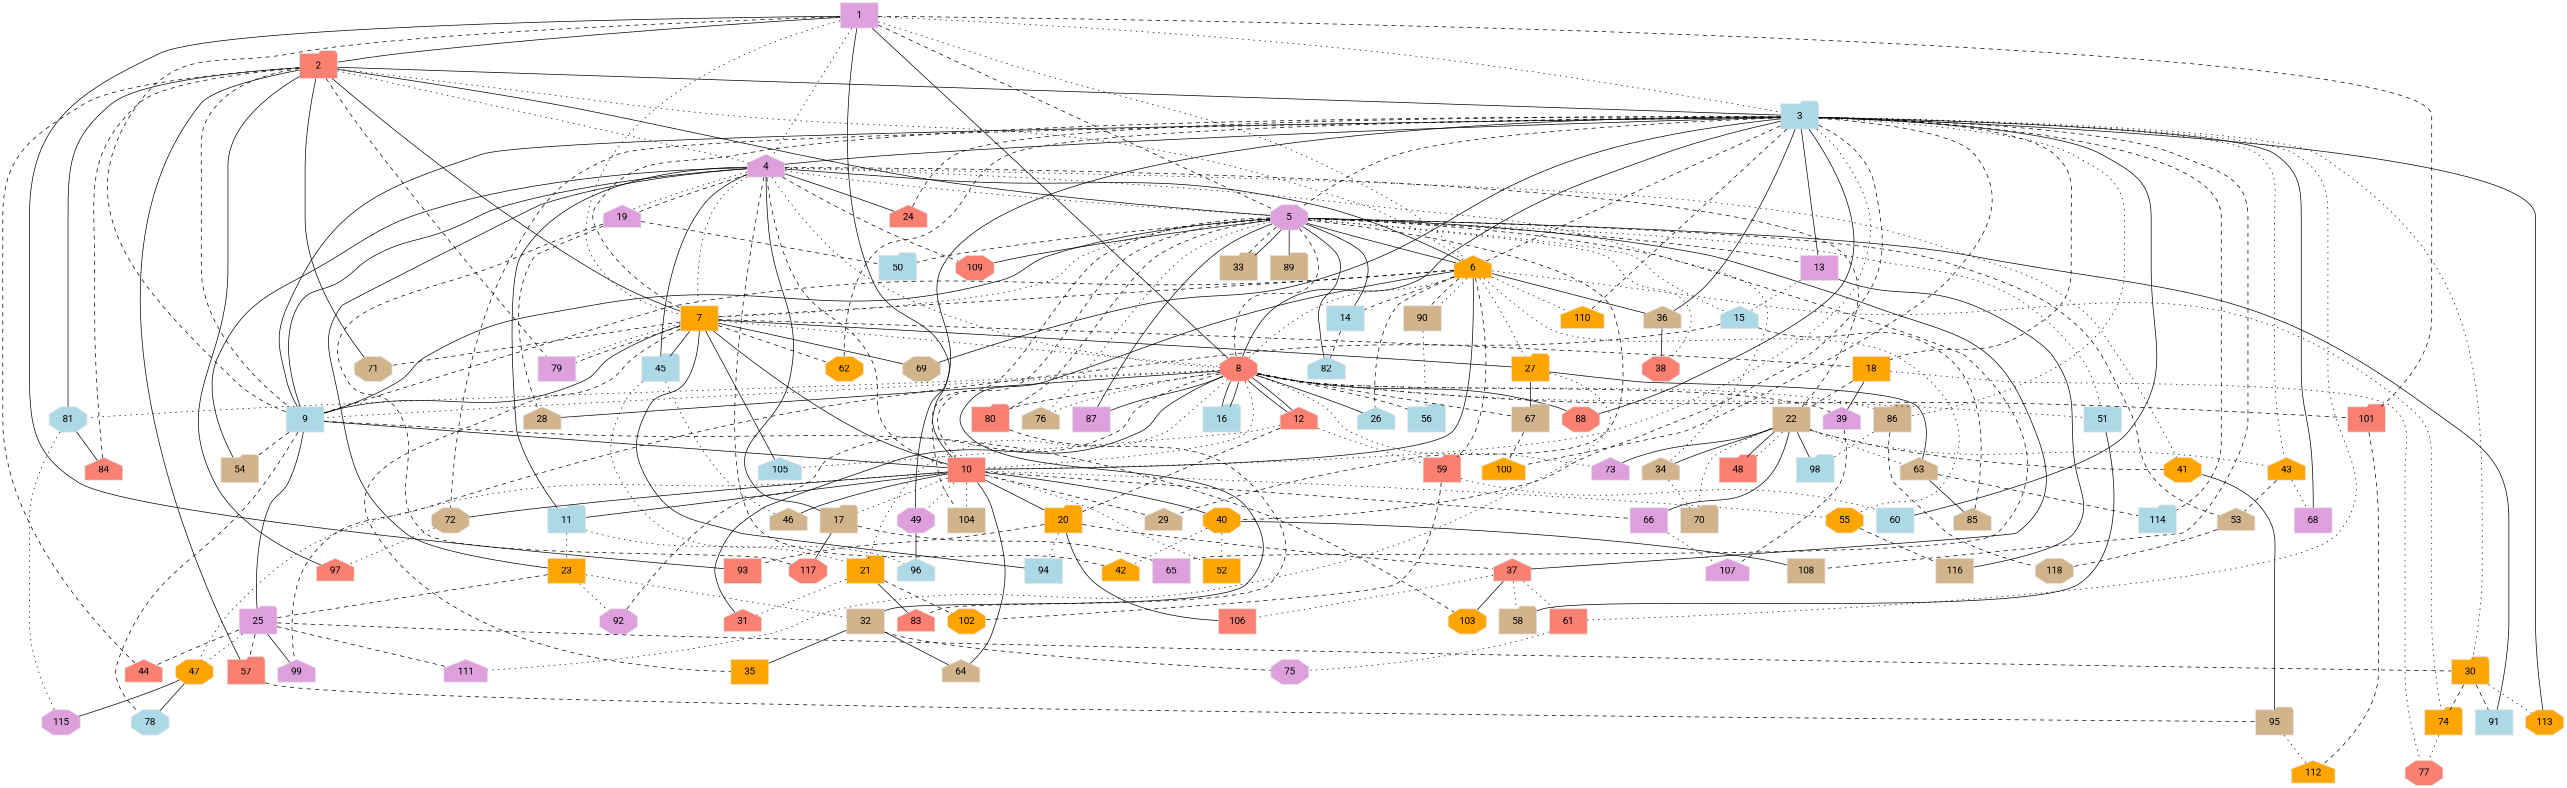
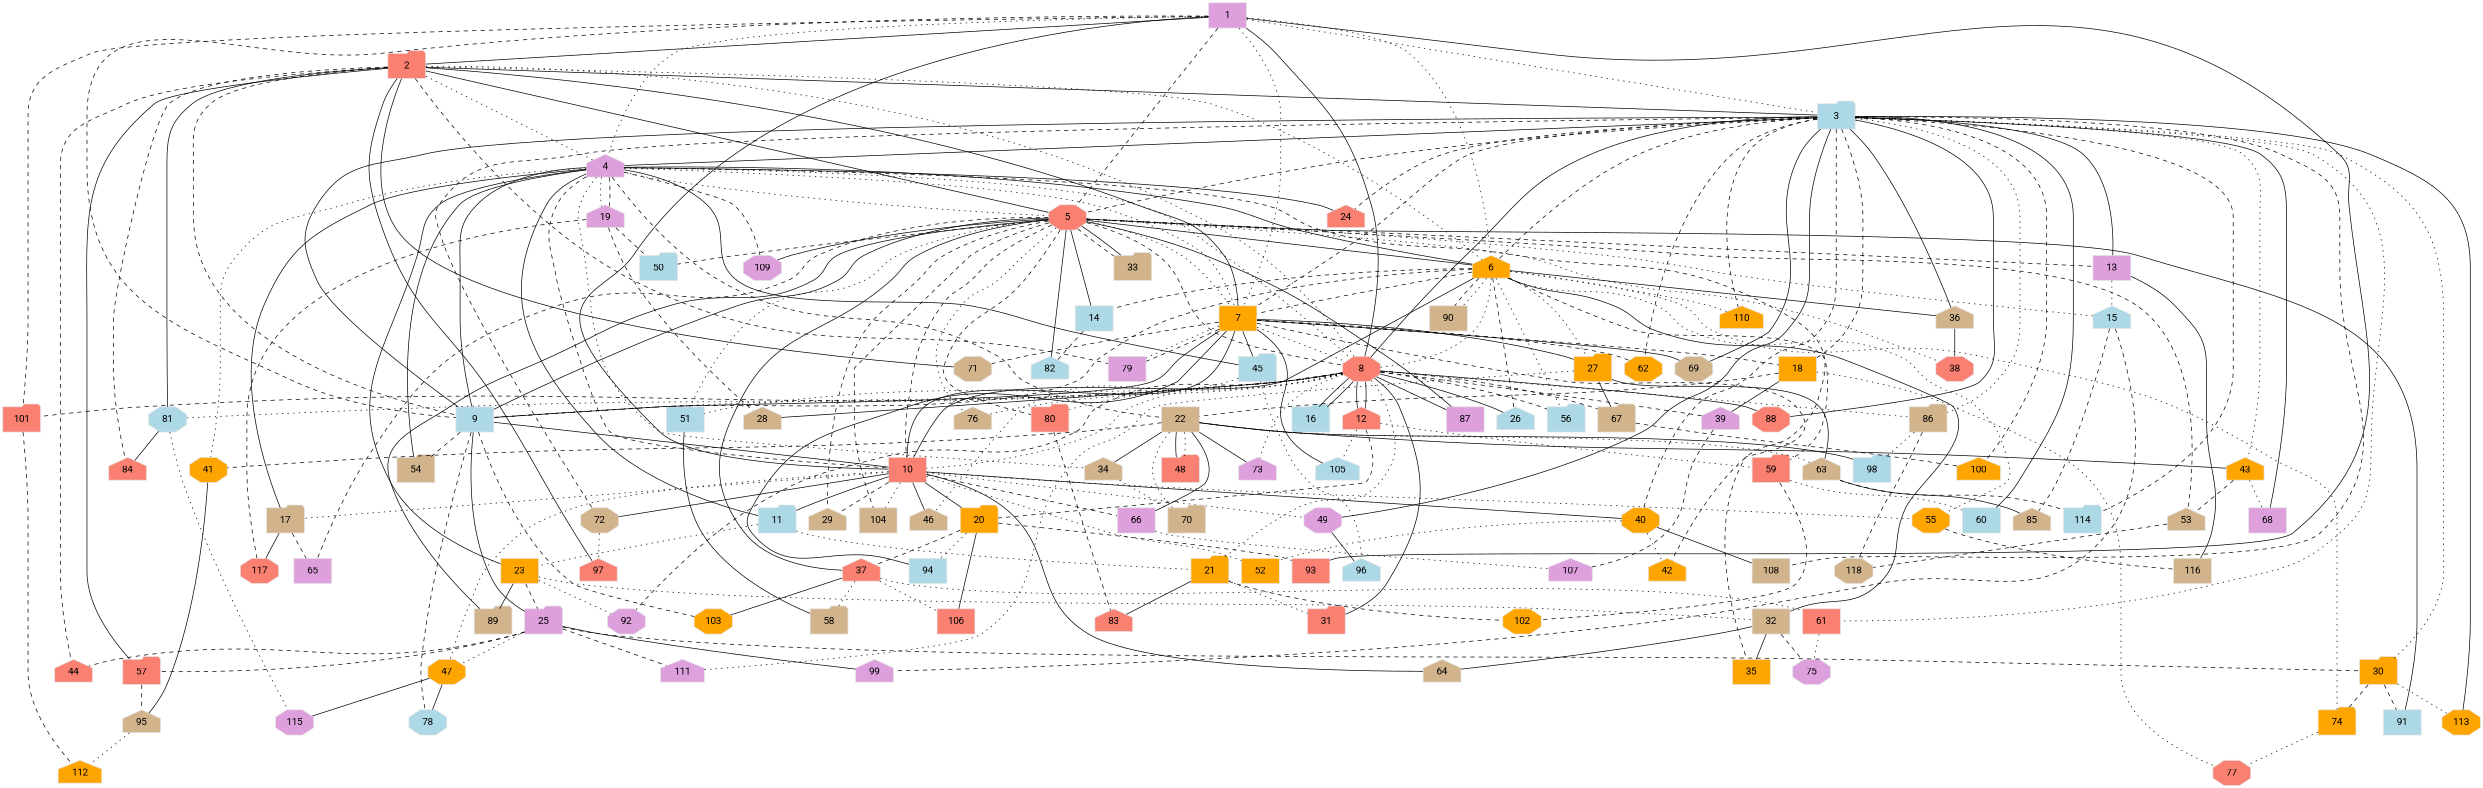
edge "2" -- "8": added
node "5": fillcolor plum -> salmon
node "109": fillcolor salmon -> plum
edge "90" -- "56": now "6" -- "56"
edge "8" -- "80": style dashed -> dotted
edge "3" -- "10": removed
edge "22" -- "43": style dotted -> solid
edge "23" -- "89": added
node "31": shape house -> folder
node "95": shape folder -> house
